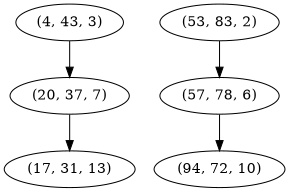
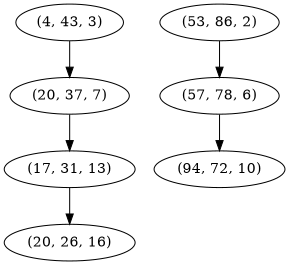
node "(53, 83, 2)": label "(53, 83, 2)" -> "(53, 86, 2)"
node "(20, 26, 16)": added
